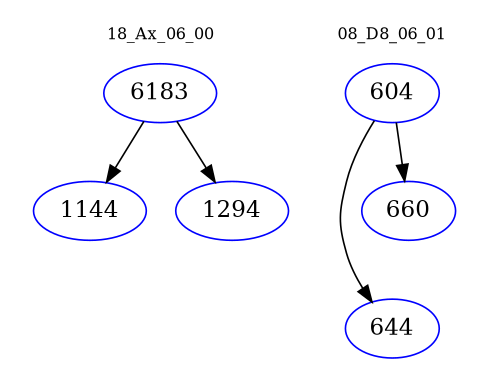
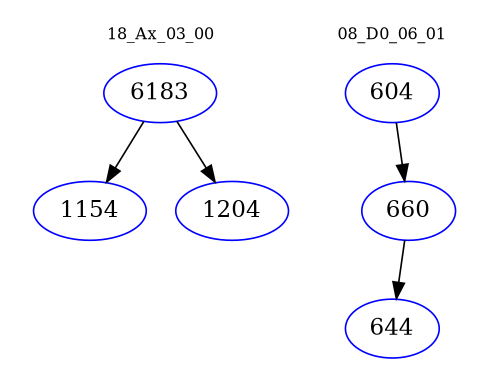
cluster "18_Ax_06_00": label "18_Ax_06_00" -> "18_Ax_03_00"
cluster "08_D8_06_01": label "08_D8_06_01" -> "08_D0_06_01"
edge "604" -> "644": now "660" -> "644"
node "1144": label "1144" -> "1154"
node "1294": label "1294" -> "1204"
